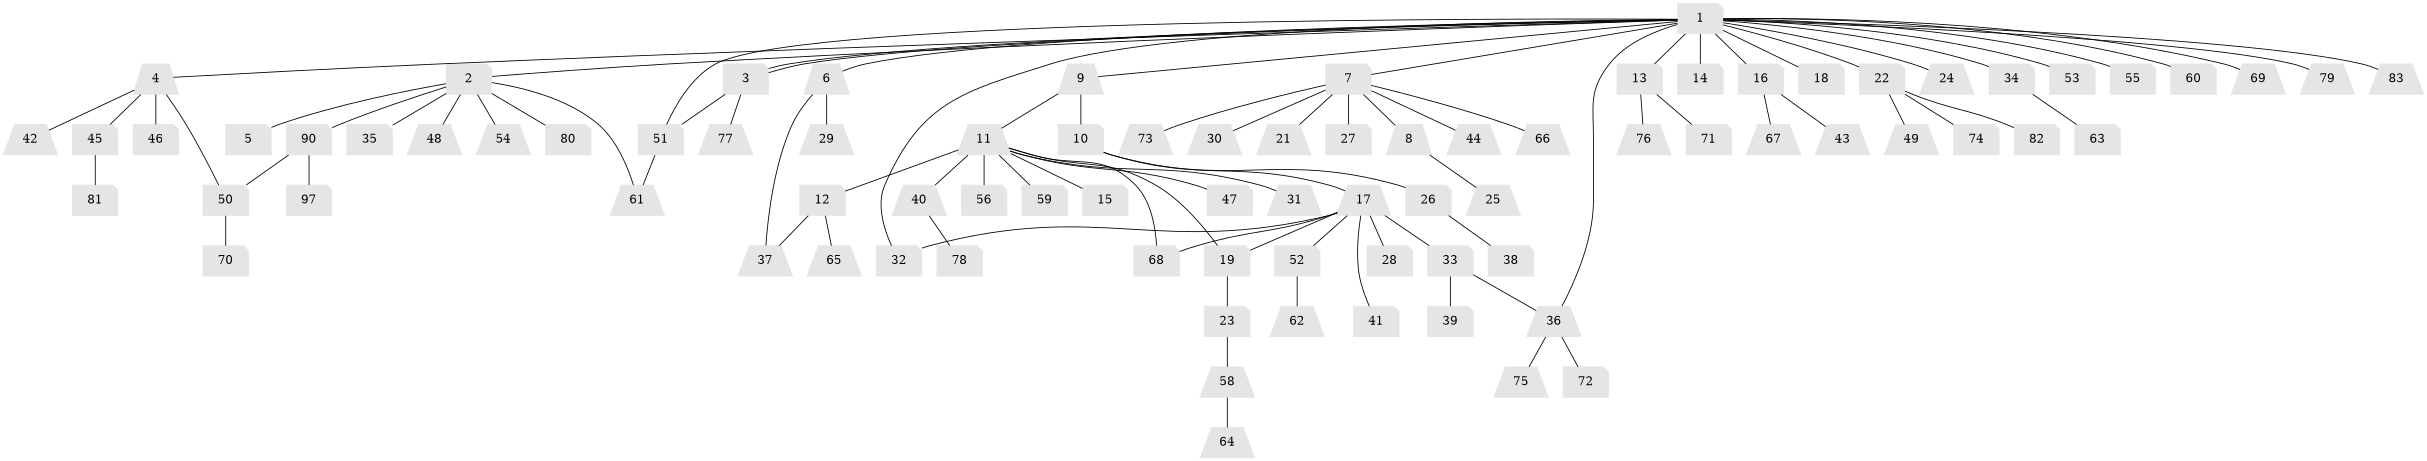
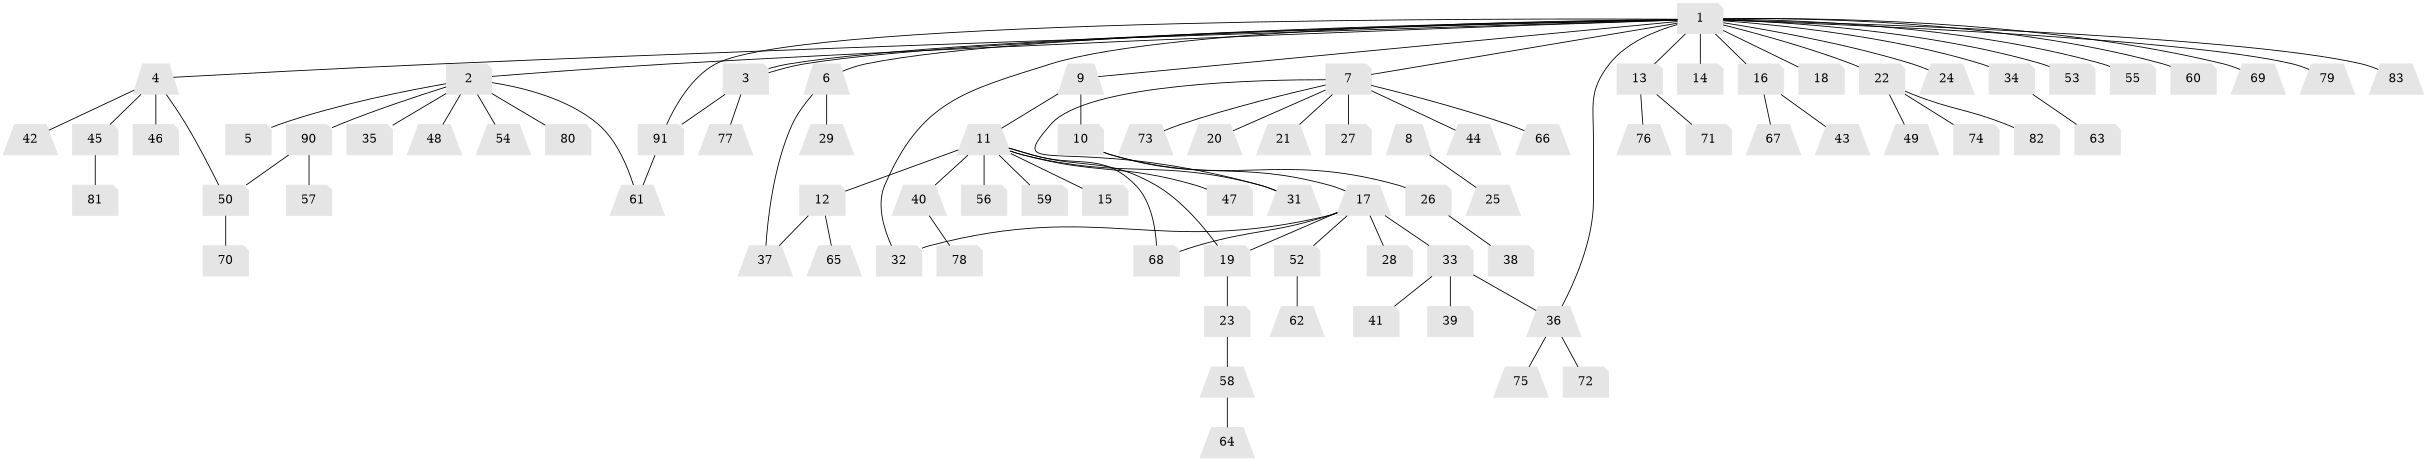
edge "7" -- "8": now "7" -- "31"
node "51": label "51" -> "91"
node "30": label "30" -> "20"
node "97": label "97" -> "57"
edge "17" -- "41": now "33" -- "41"
